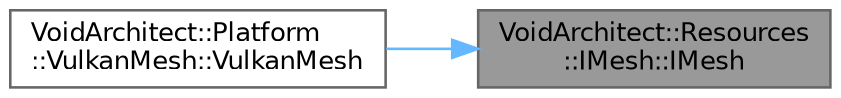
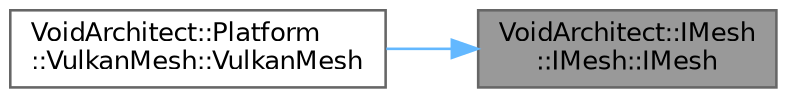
node "VoidArchitect::Resources ::IMesh::IMesh": label "VoidArchitect::Resources ::IMesh::IMesh" -> "VoidArchitect::IMesh ::IMesh::IMesh"
